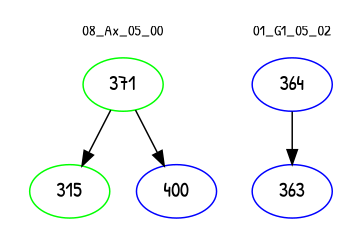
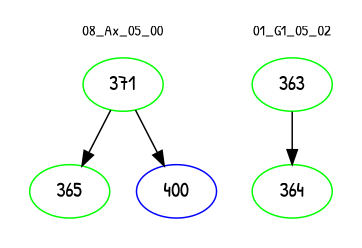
node "364": color blue -> green
edge "364" -> "363": reversed
node "315": label "315" -> "365"
node "363": color blue -> green
